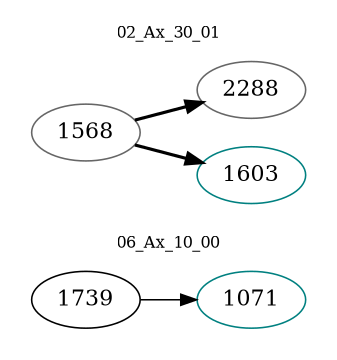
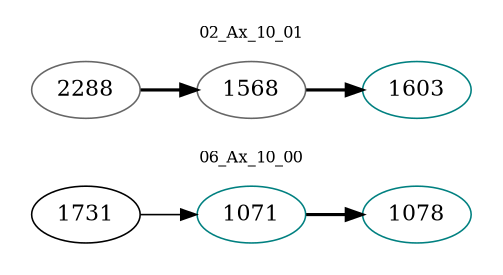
cluster "02_Ax_30_01": label "02_Ax_30_01" -> "02_Ax_10_01"
edge "1568" -> "2288": reversed
node "1078": added
node "1739": label "1739" -> "1731"
